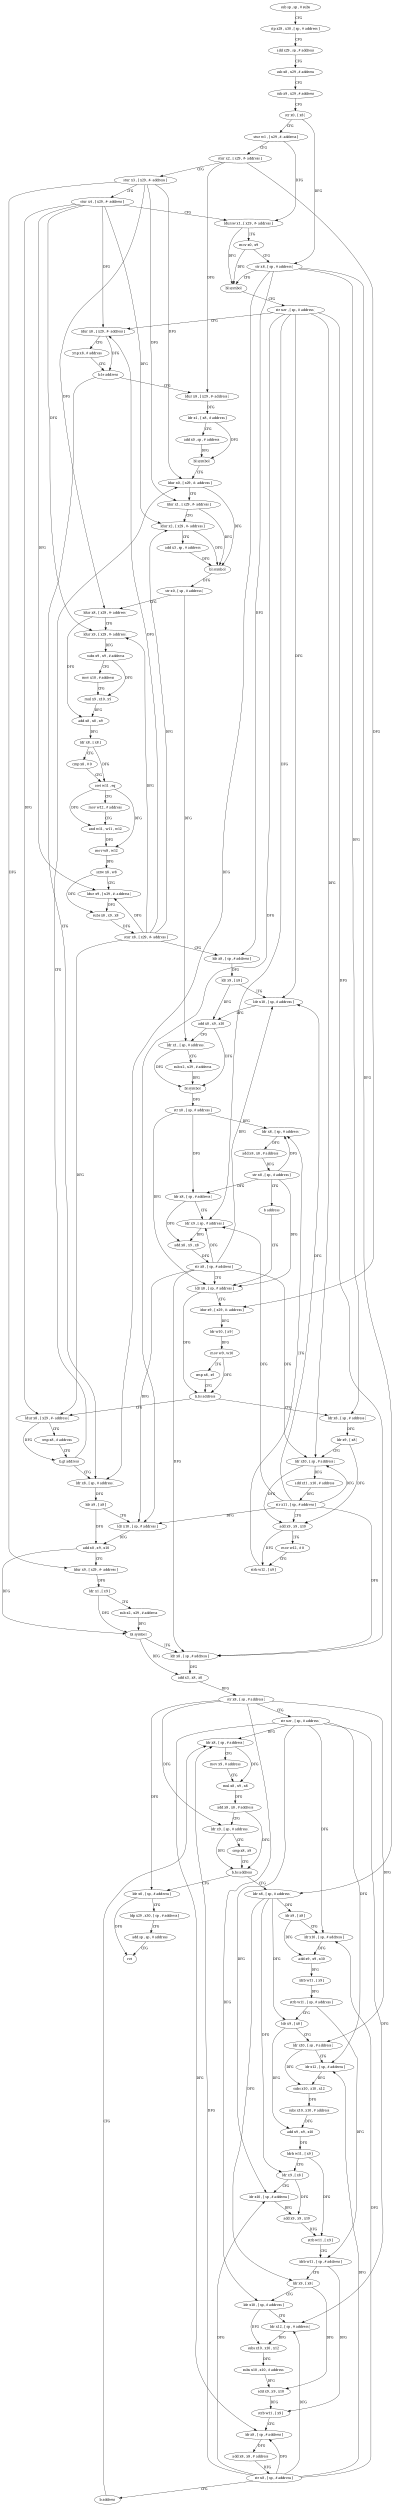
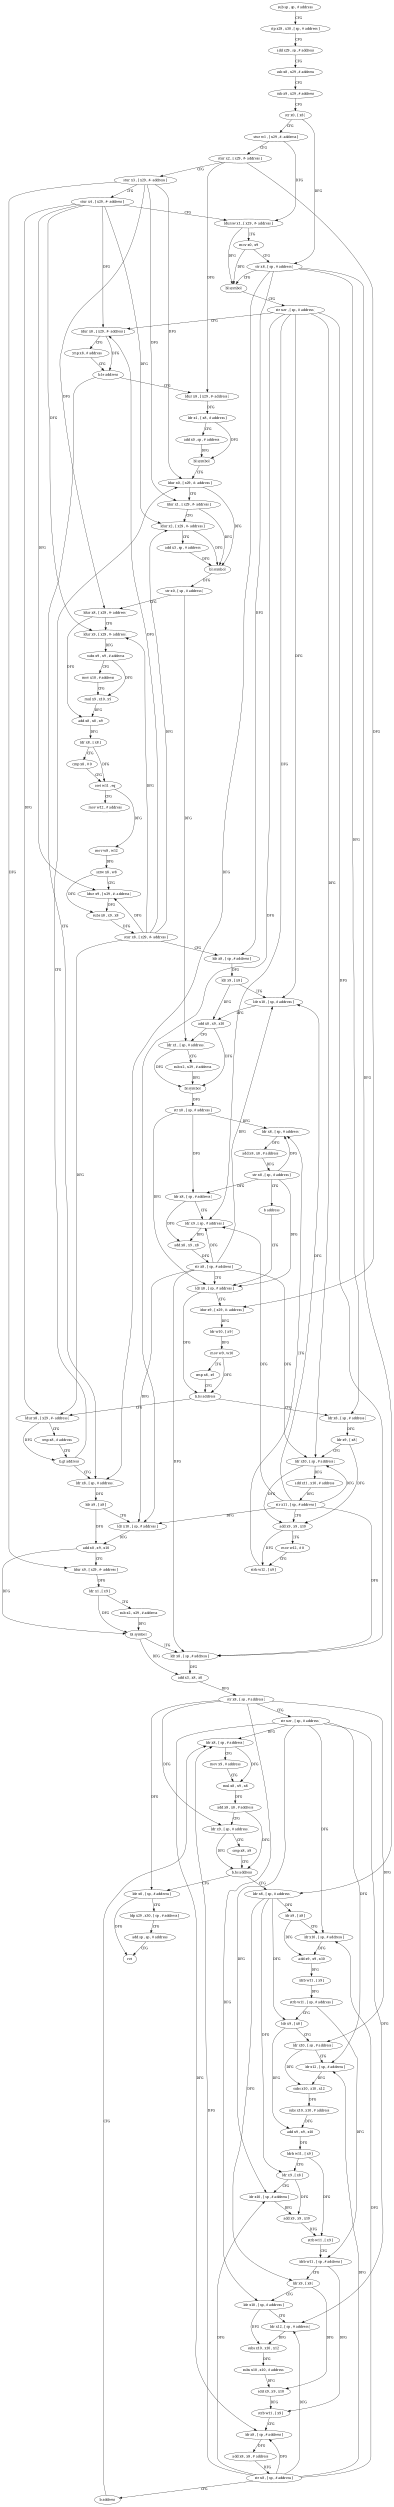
node "sub sp , sp , # subs": label "sub sp , sp , # subs" -> "sub sp , sp , # address"
node "and w11 , w11 , w12": removed
